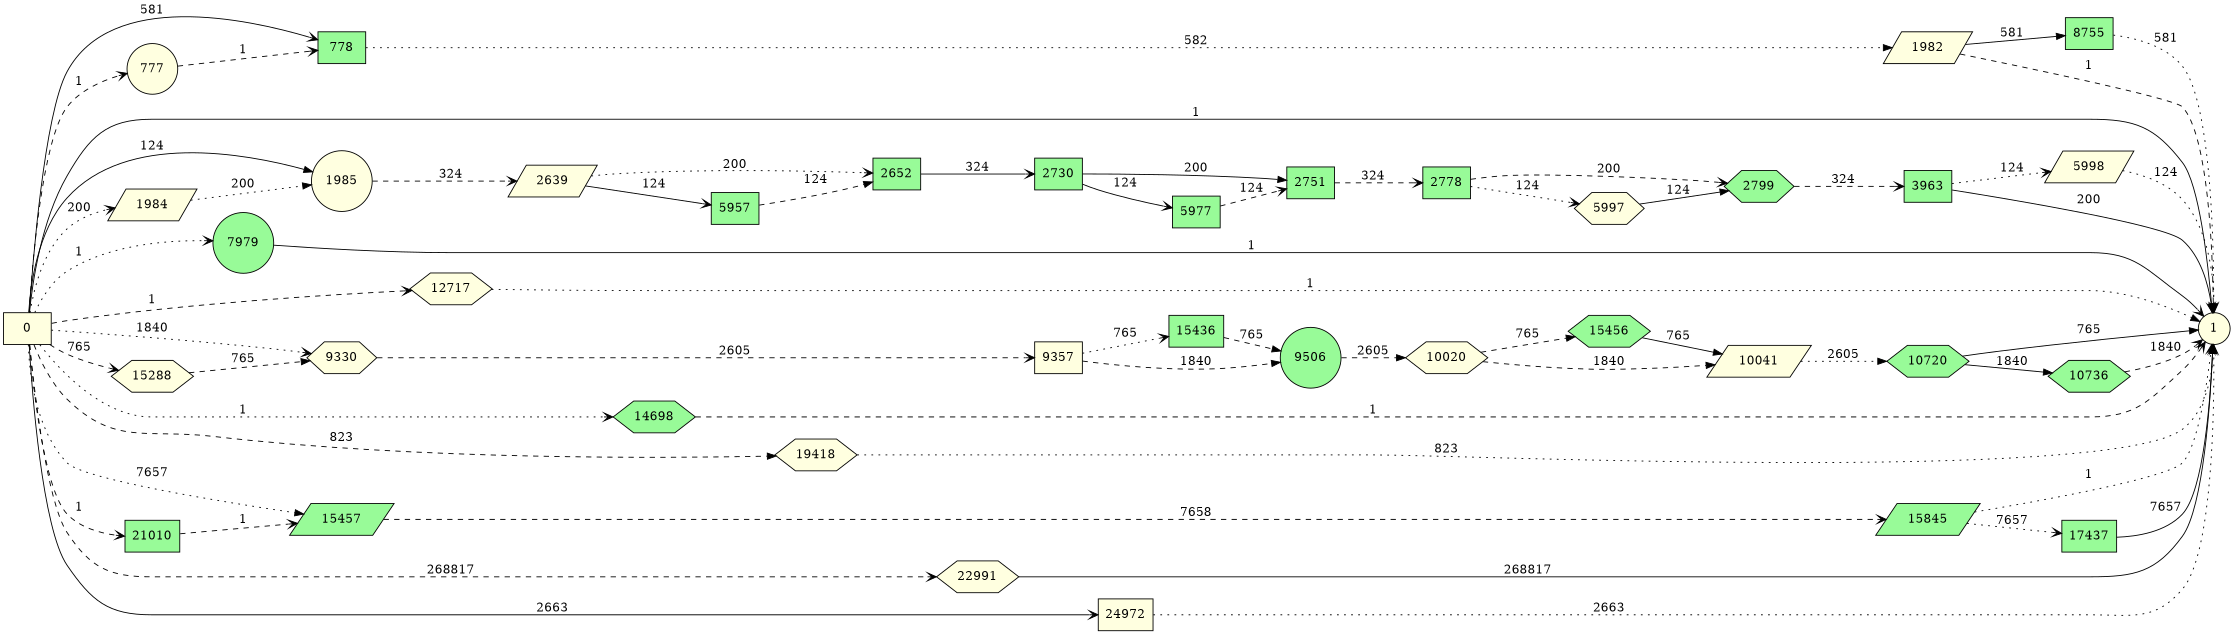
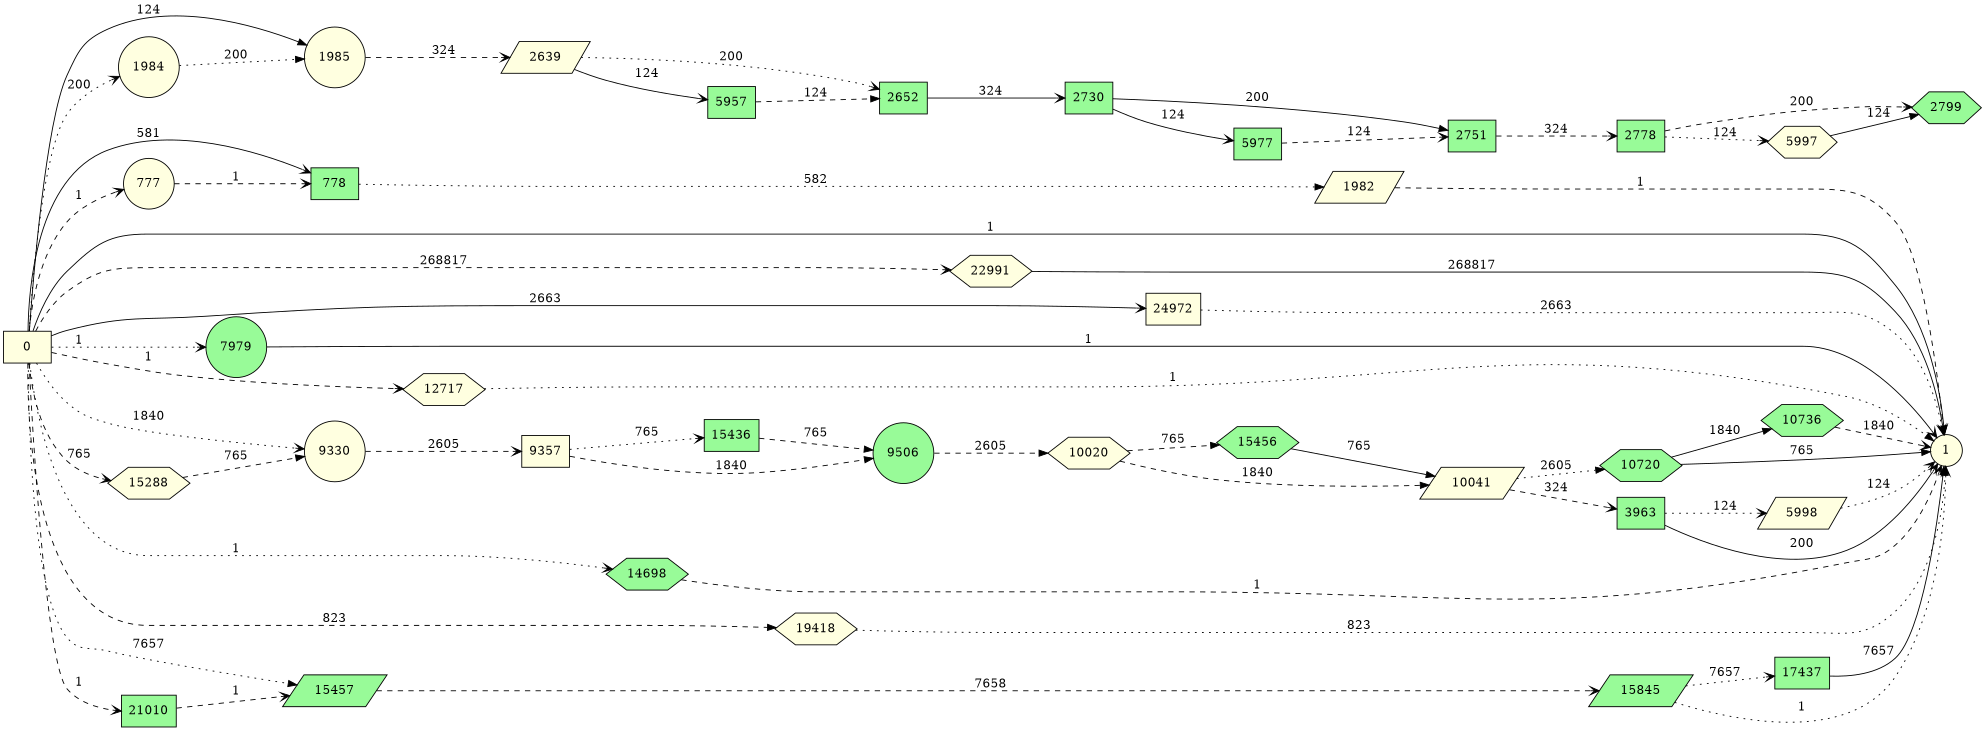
node "8755": removed
edge "2799" -> "3963": now "10041" -> "3963"
node "1984": shape parallelogram -> circle
node "9330": shape hexagon -> circle
